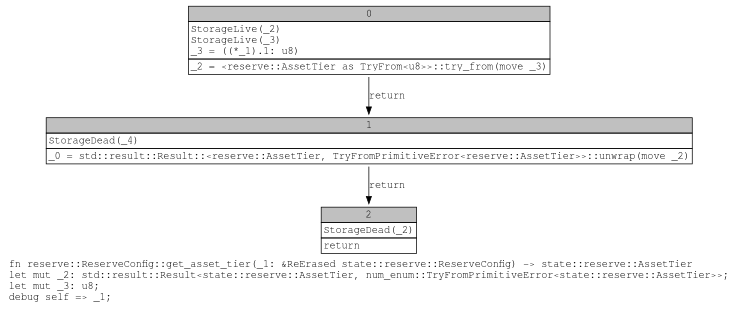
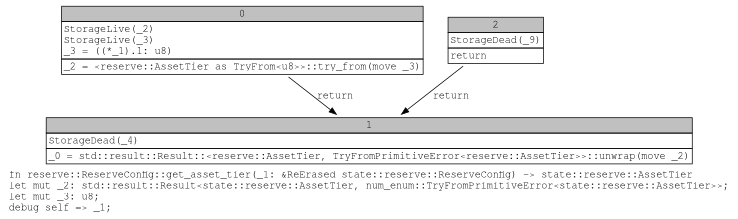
edge "1" -> "2": reversed
node "2": text "StorageDead(_2)" -> "StorageDead(_9)"
